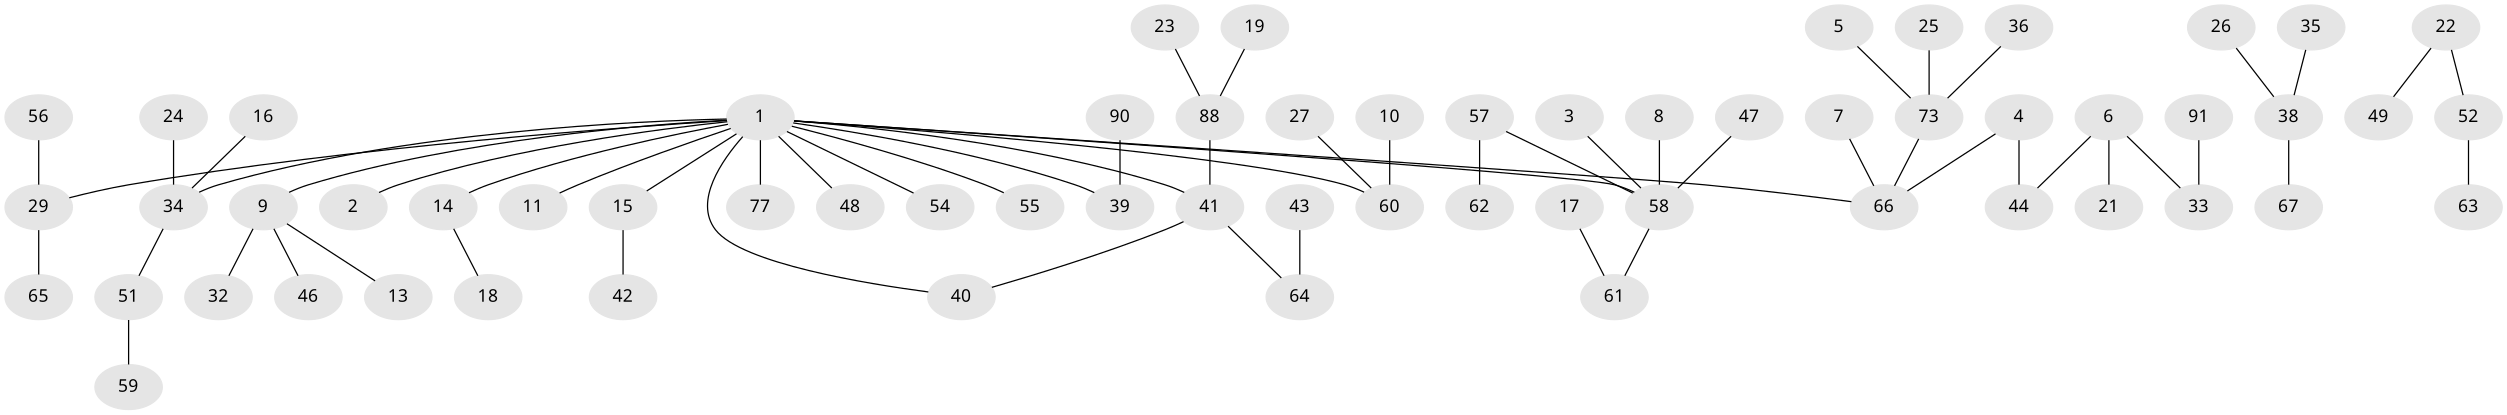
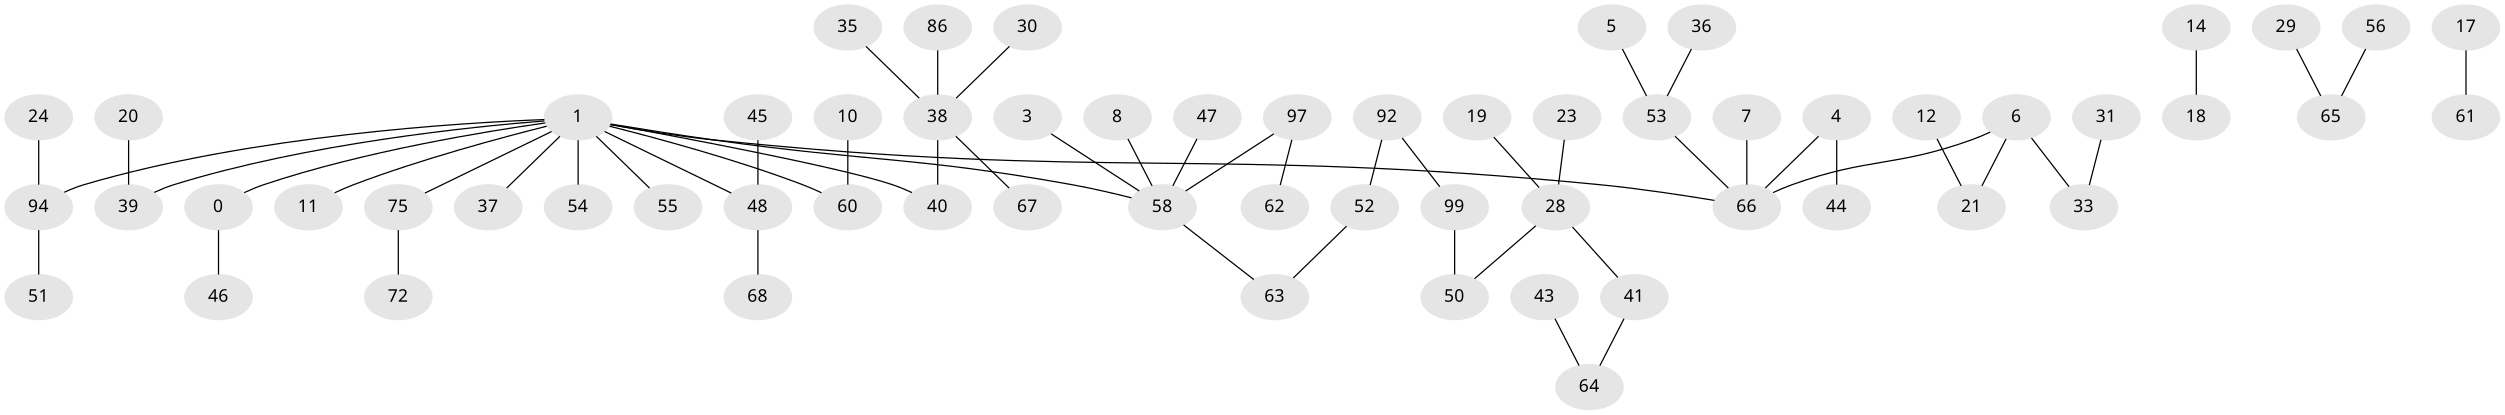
node "30": added
node "25": removed
node "26": label "26" -> "86"
node "22": label "22" -> "92"
node "16": removed
node "45": added
node "90": label "90" -> "20"
node "88": label "88" -> "28"
node "27": removed
node "57": label "57" -> "97"
node "12": added
node "73": label "73" -> "53"
node "91": label "91" -> "31"
node "49": label "49" -> "99"
edge "1" -- "41": removed
edge "1" -- "14": removed
edge "56" -- "29": now "56" -- "65"
edge "6" -- "44": now "6" -- "66"
edge "1" -- "29": removed
node "34": label "34" -> "94"
node "9": label "9" -> "0"
node "2": removed
node "15": label "15" -> "75"
node "77": label "77" -> "37"
edge "58" -- "61": now "58" -- "63"
edge "41" -- "40": now "38" -- "40"
node "32": removed
node "13": removed
node "42": label "42" -> "72"
node "68": added
node "50": added
node "59": removed
